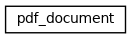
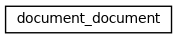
node "pdf_document": label "pdf_document" -> "document_document"
